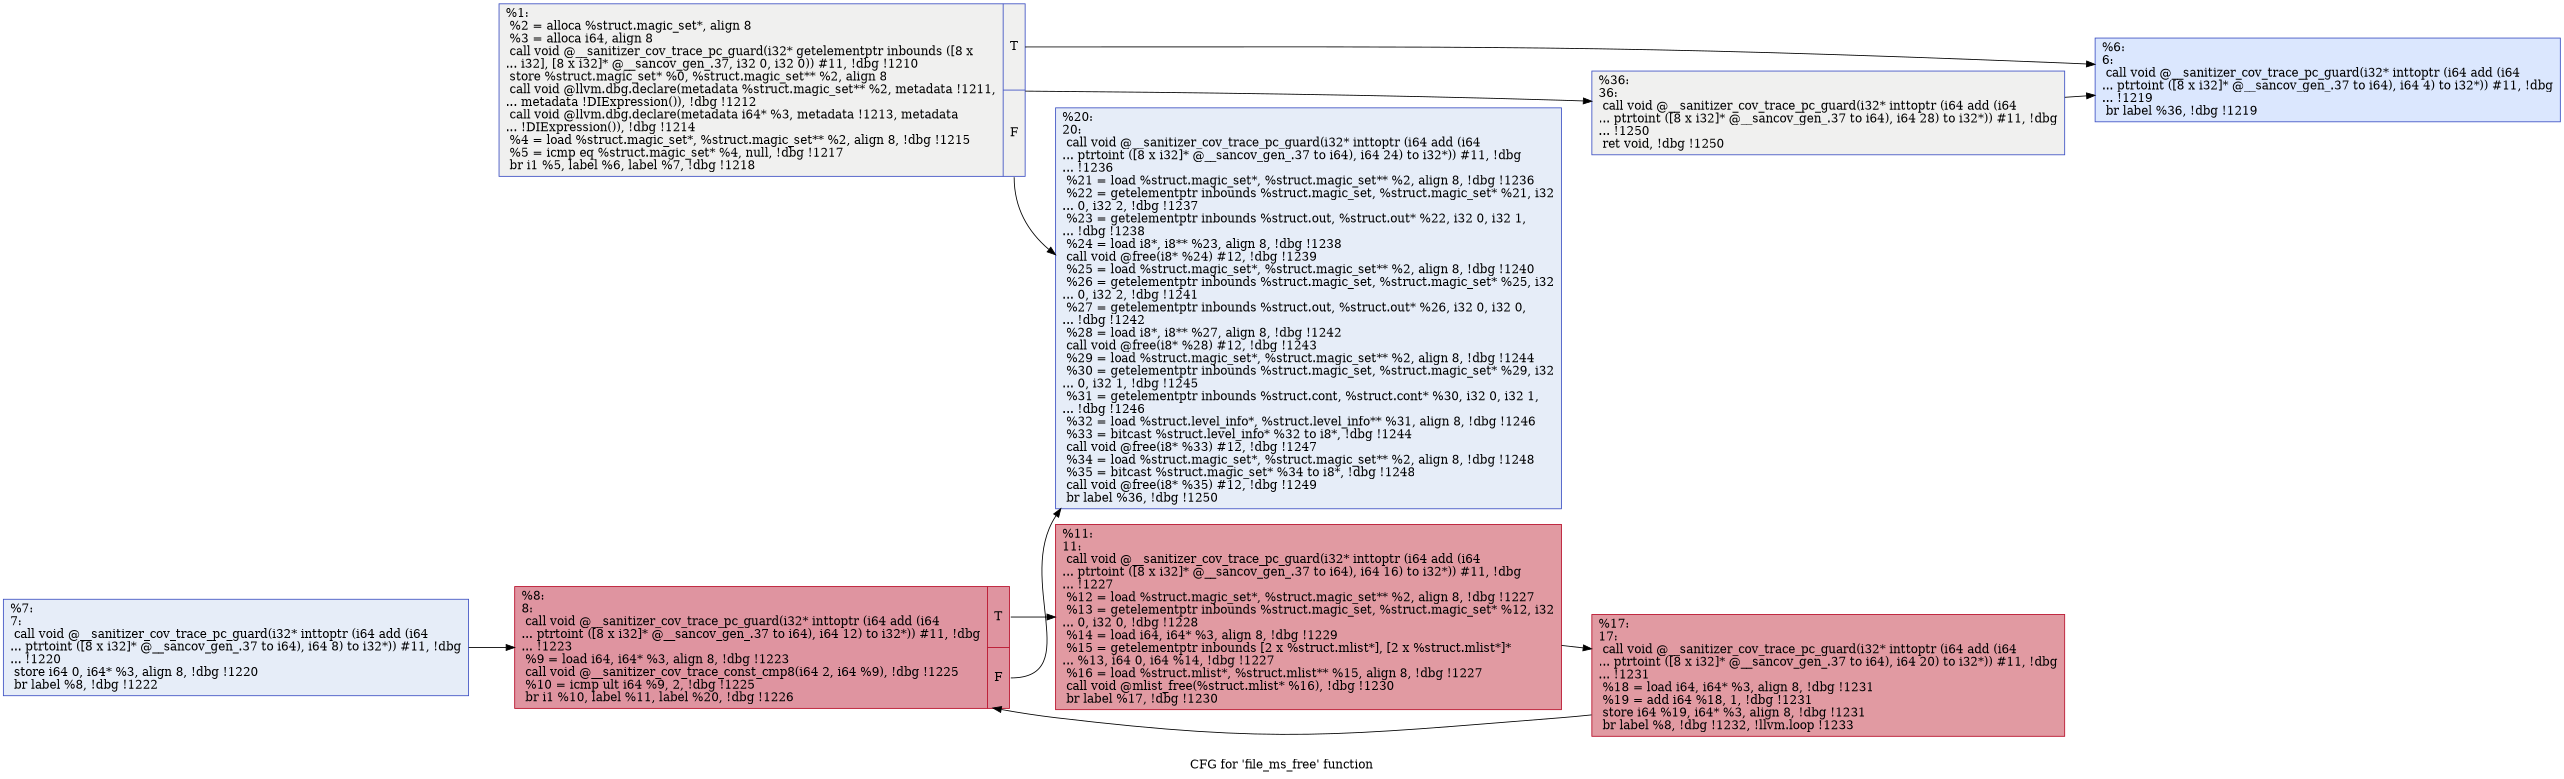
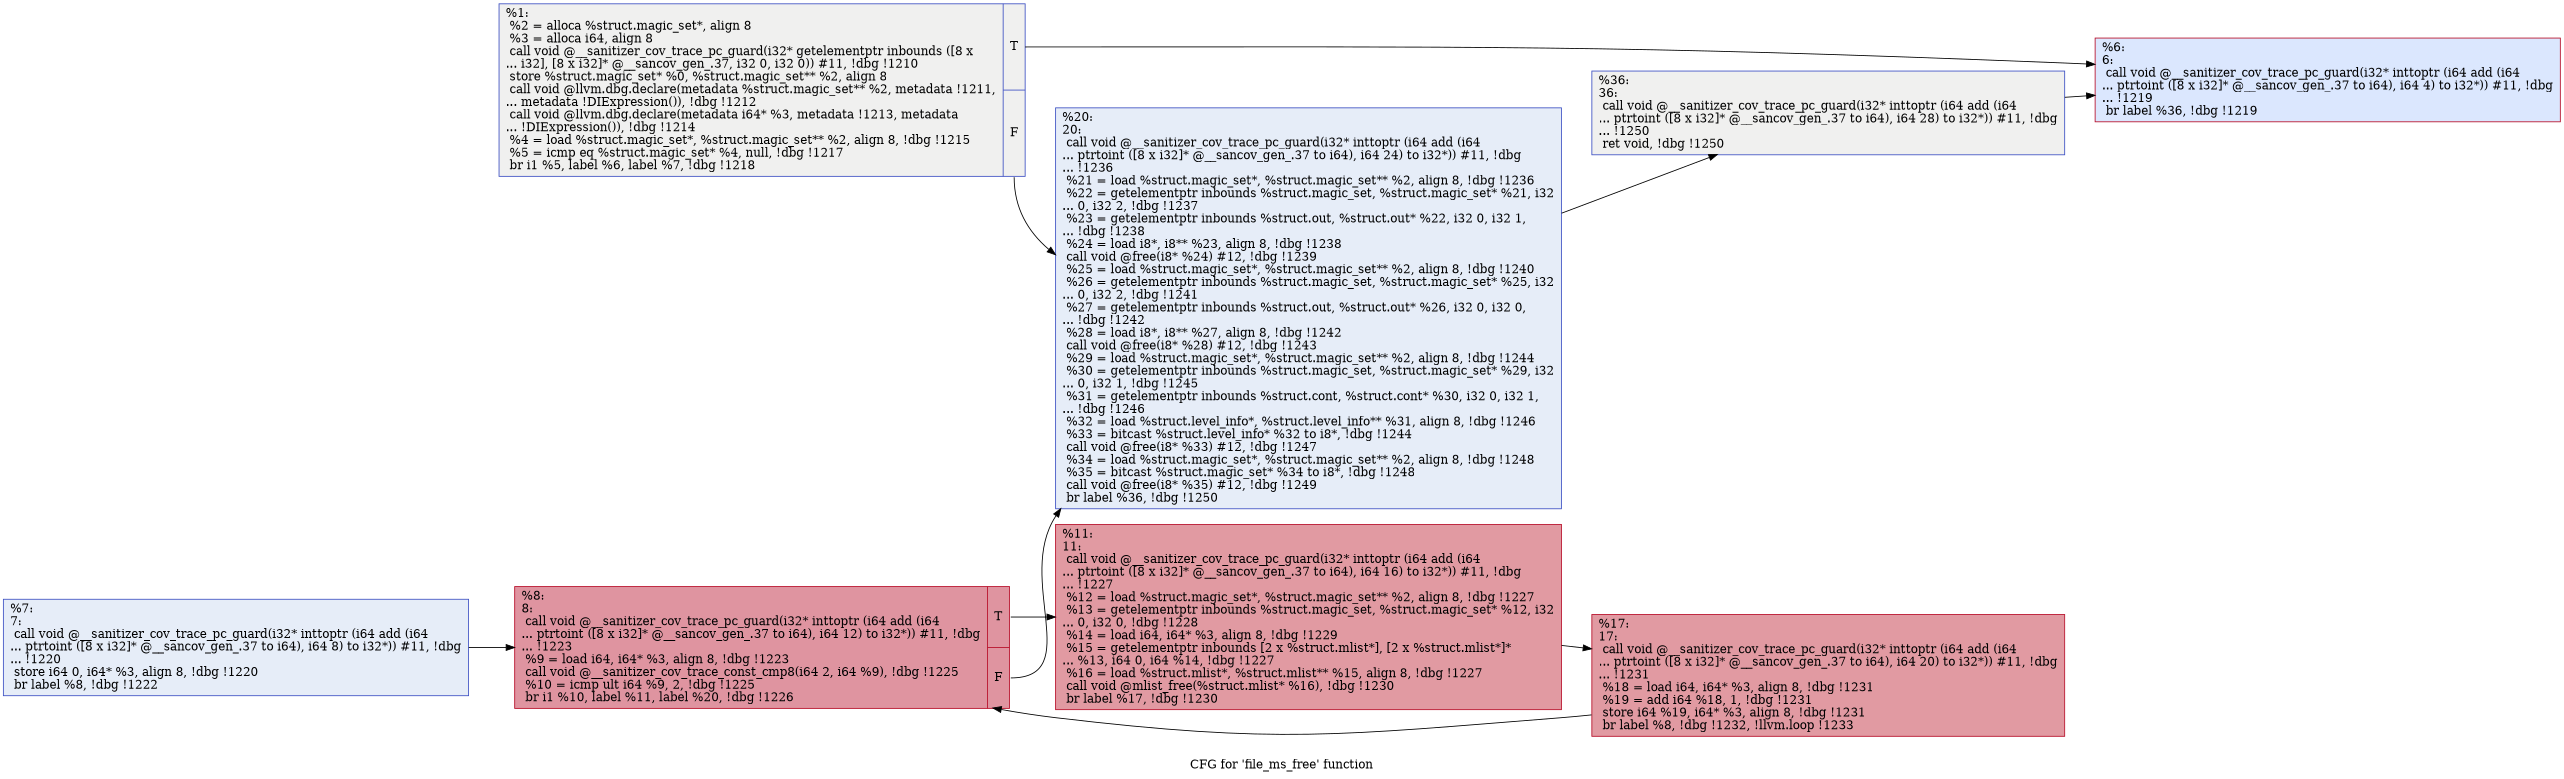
node "%6:": color #3d50c3ff -> #b70d28ff
edge "%1:" -> "%36:": now "%20:" -> "%36:"
